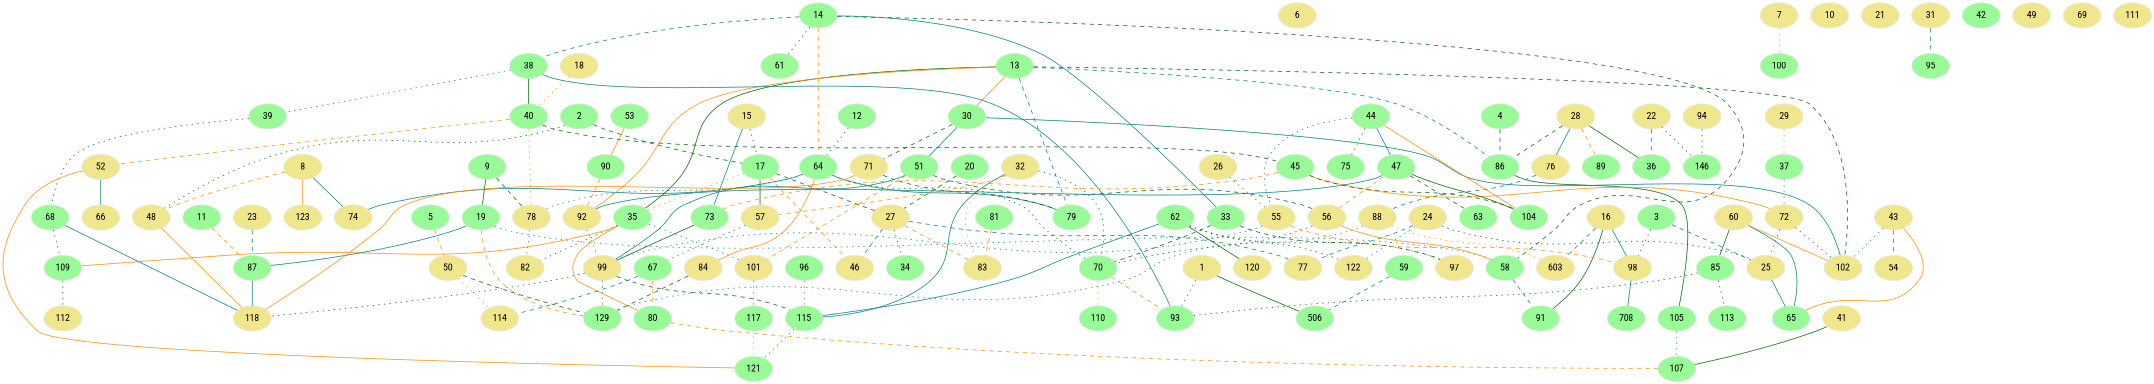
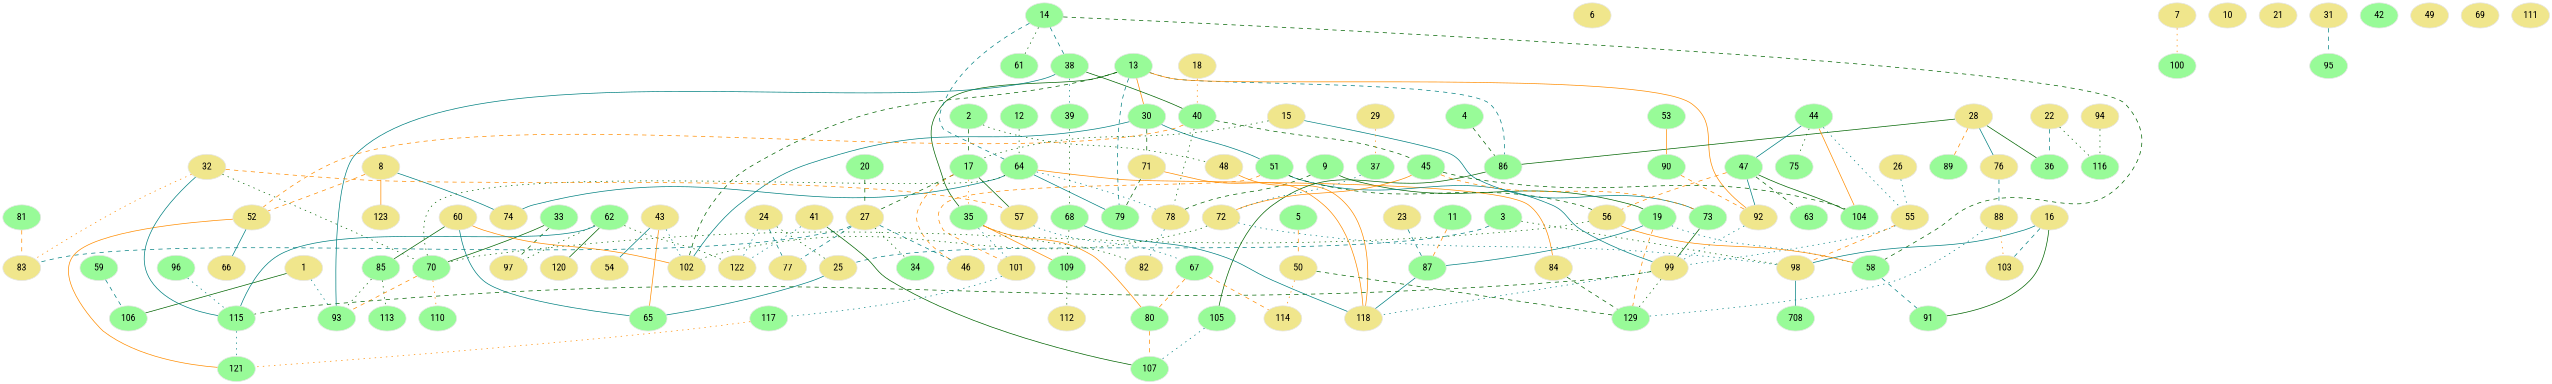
edge "14" -- "33": removed
edge "14" -- "64": color darkorange -> teal
edge "28" -- "86": style dashed -> solid
edge "40" -- "78": color darkorange -> darkgreen
node "146": label "146" -> "116"
edge "8" -- "48": now "8" -- "52"
edge "27" -- "83": color darkorange -> teal
edge "43" -- "54": style dashed -> solid
edge "33" -- "70": style dashed -> solid
edge "72" -- "25": now "72" -- "98"
edge "41" -- "122": added
node "603": label "603" -> "103"
edge "67" -- "114": color teal -> darkorange
edge "99" -- "118": color darkgreen -> teal
node "506": label "506" -> "106"
